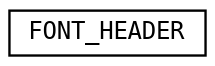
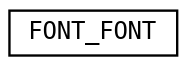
node "FONT_HEADER": label "FONT_HEADER" -> "FONT_FONT"
